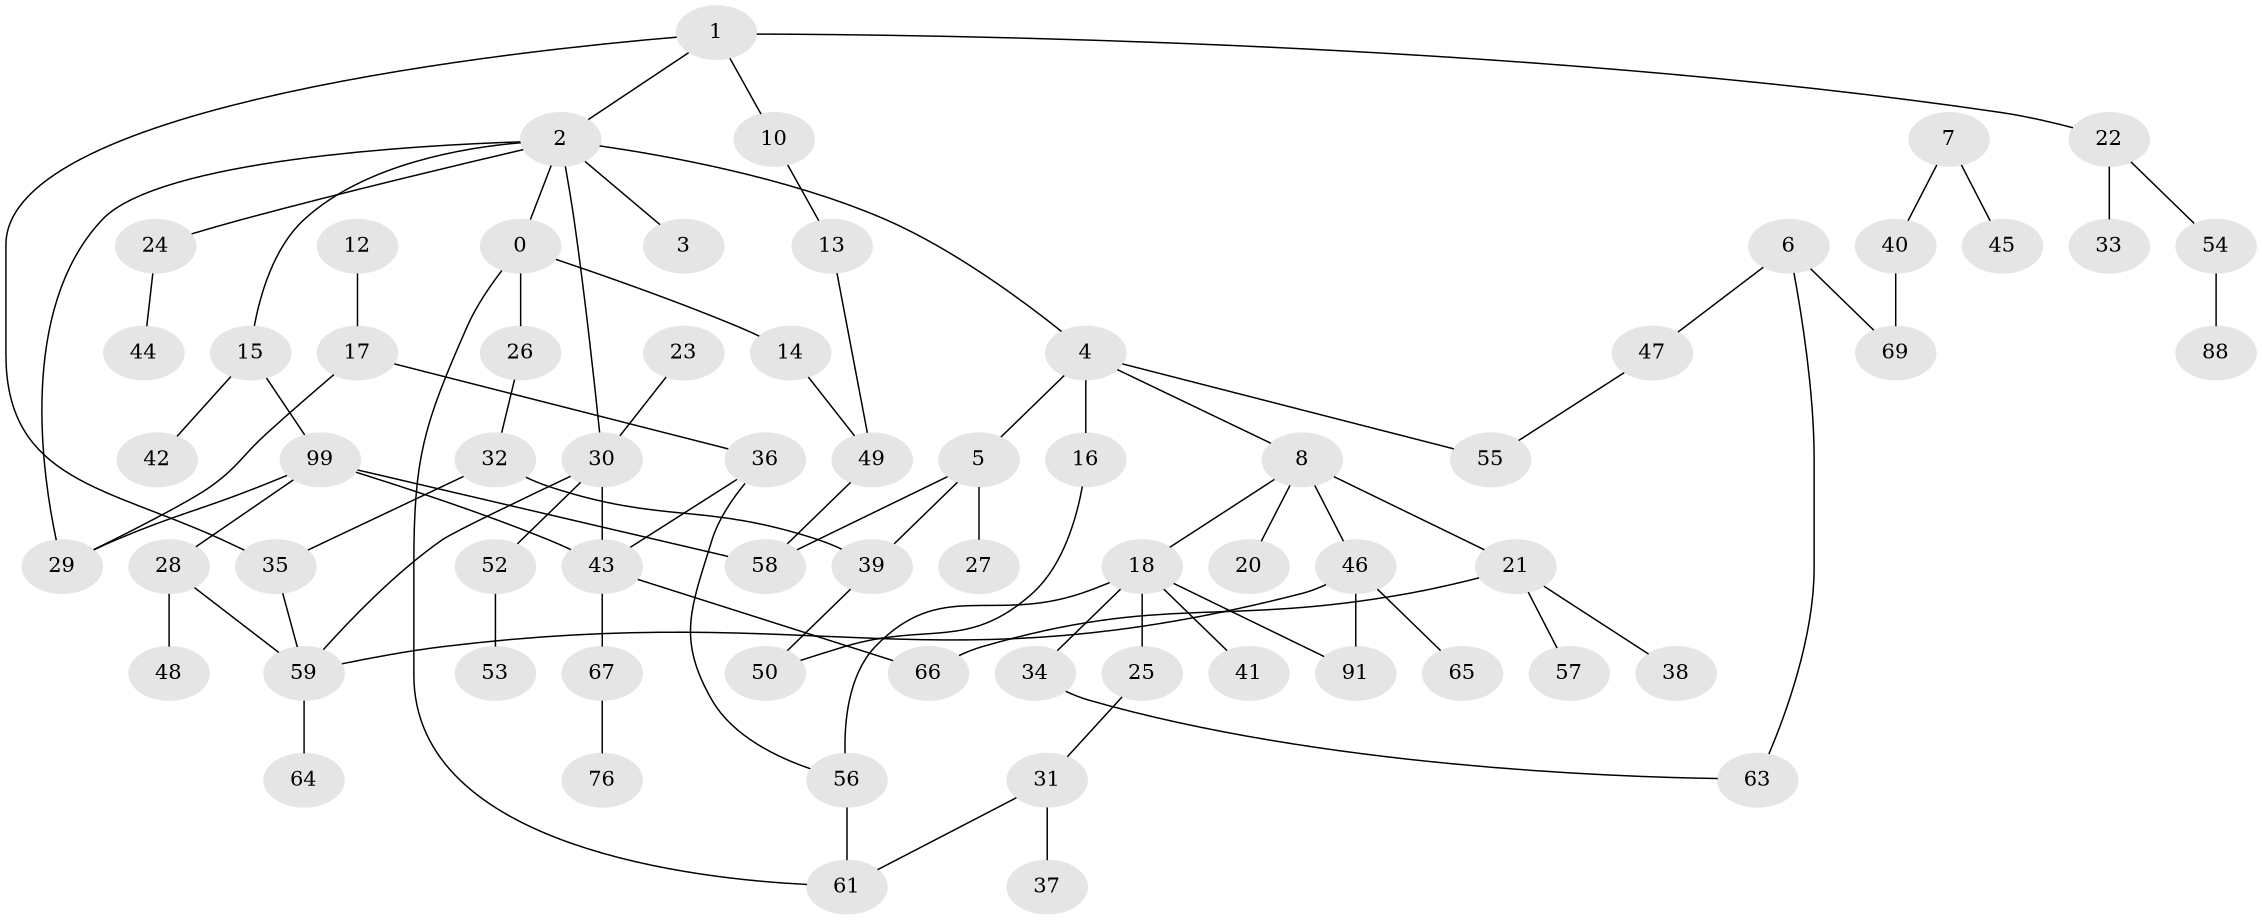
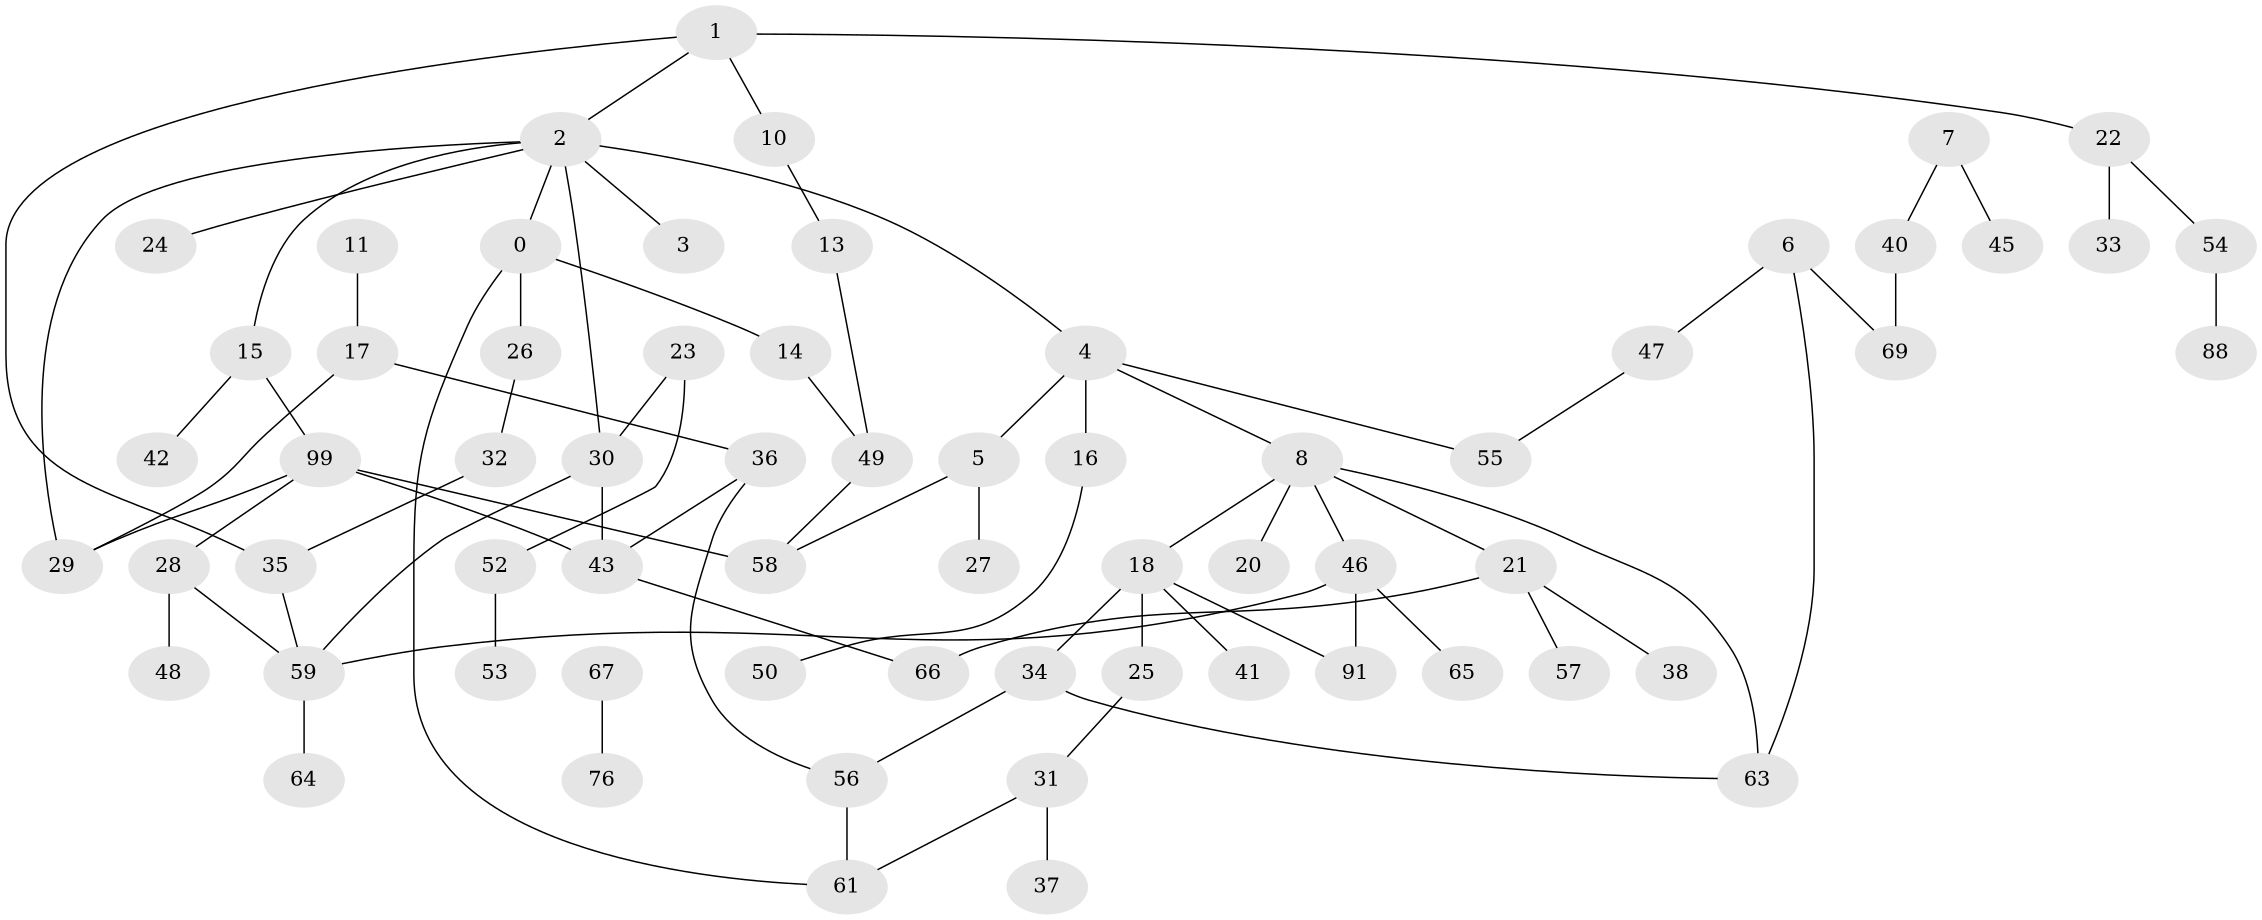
node "12": label "12" -> "11"
node "44": removed
edge "30" -- "52": now "23" -- "52"
edge "8" -- "63": added
node "39": removed
edge "18" -- "56": now "34" -- "56"
edge "43" -- "67": removed
